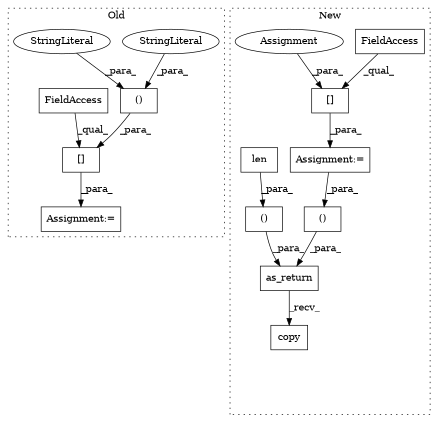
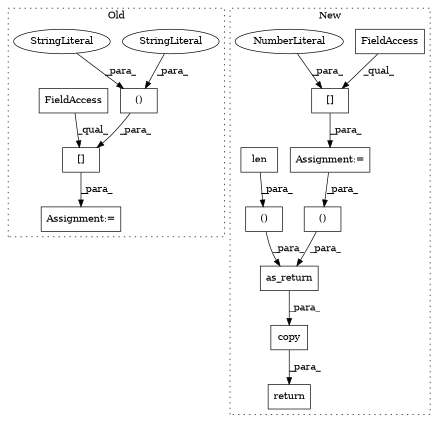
node "Assignment": label "Assignment" -> "NumberLiteral"
edge "as_return" -> "copy": label "_recv_" -> "_para_"
node "return": added
